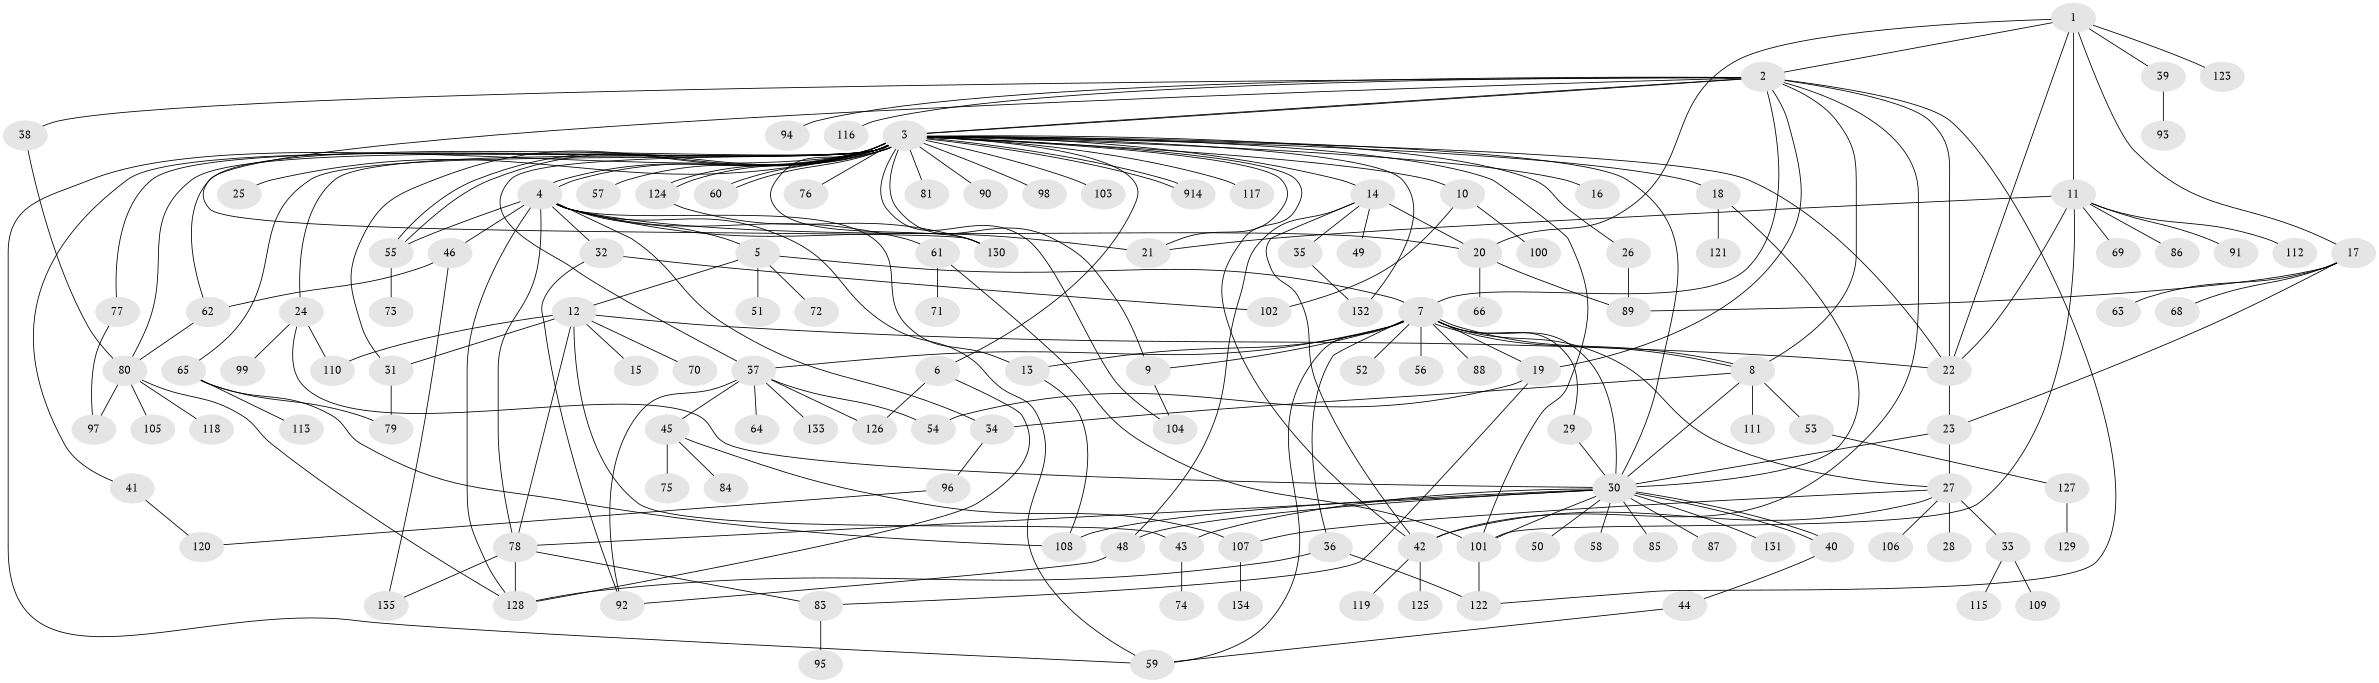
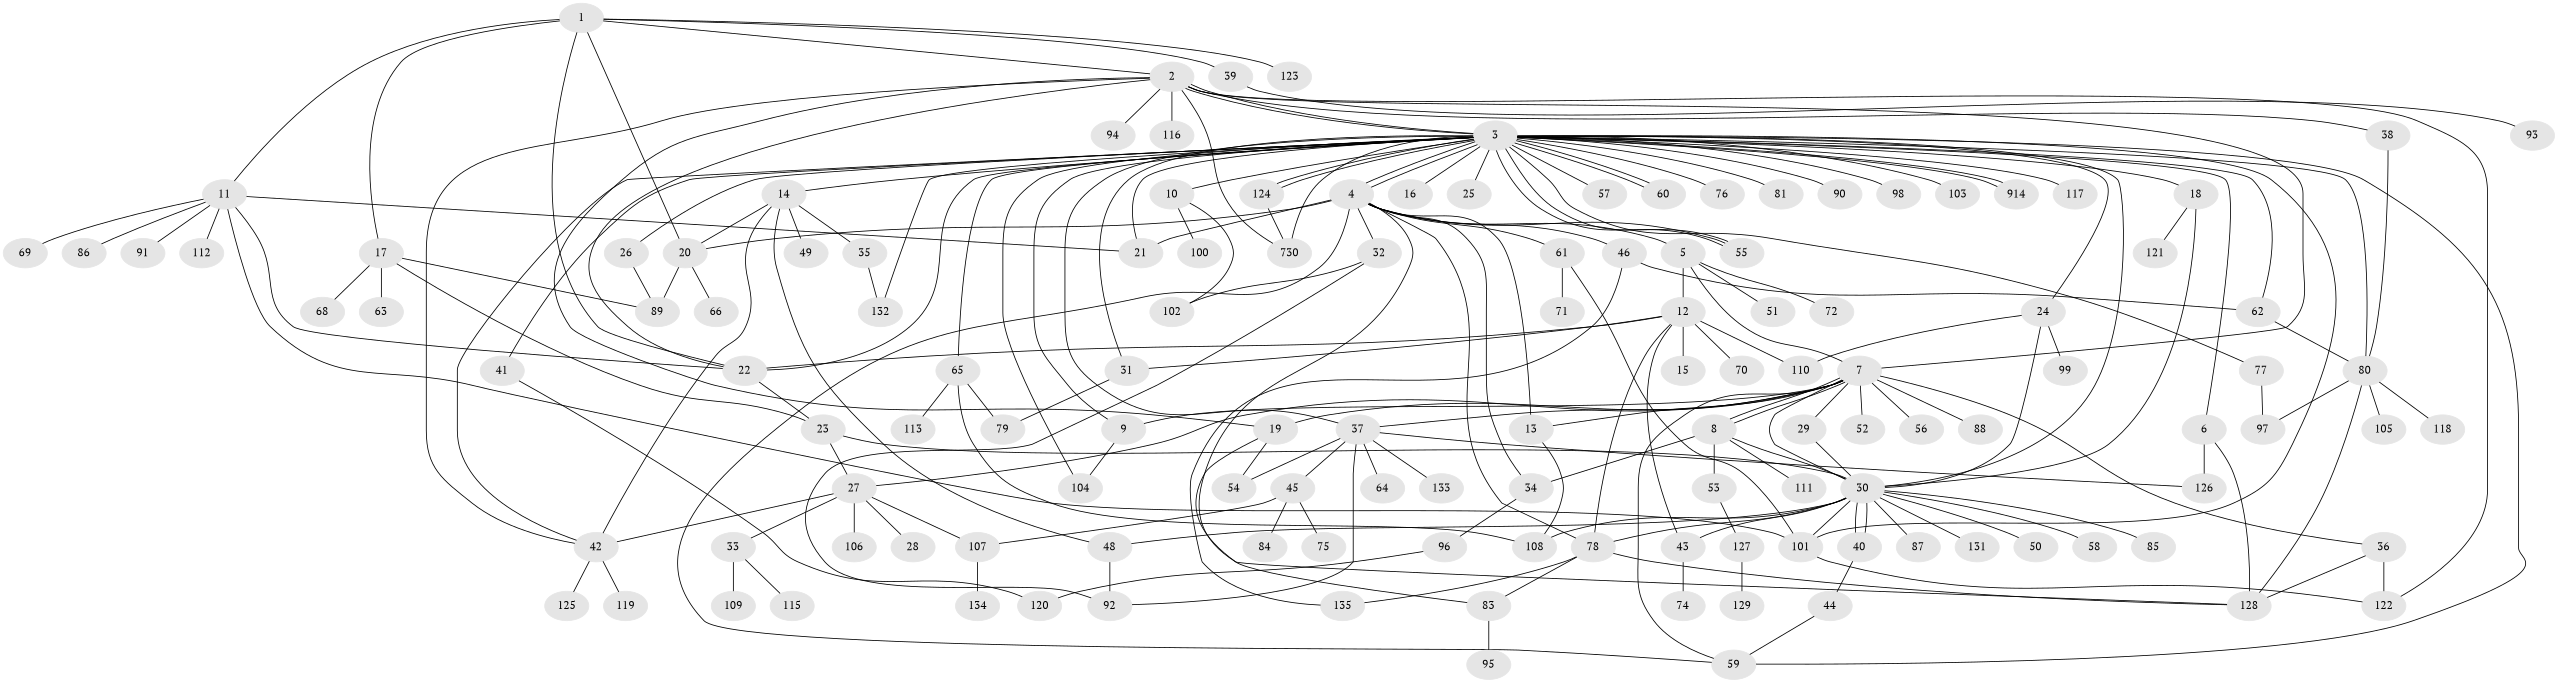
edge "2" -- "8": removed
node "130": label "130" -> "730"
node "73": removed
